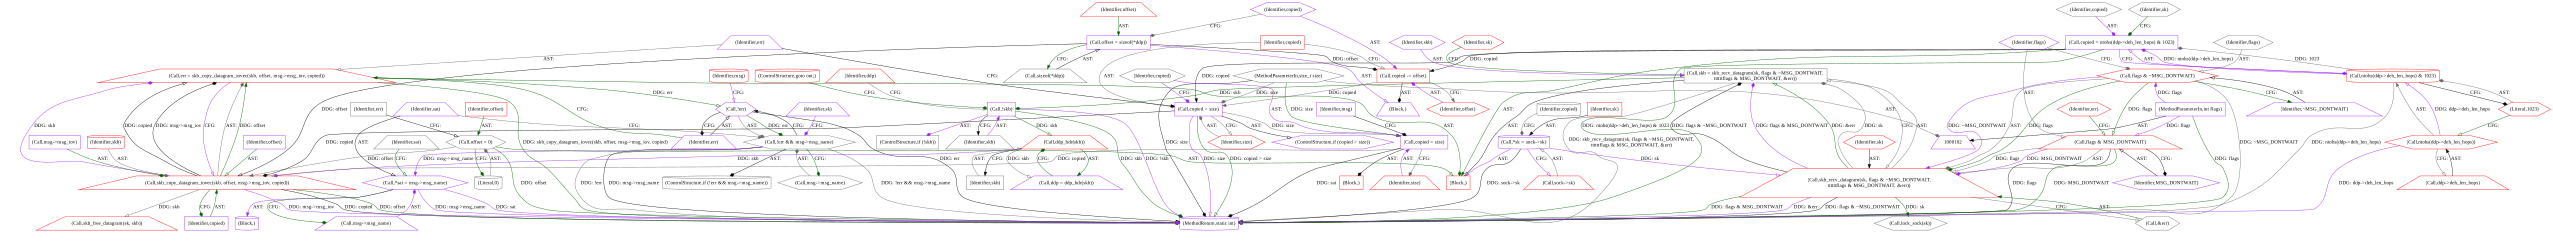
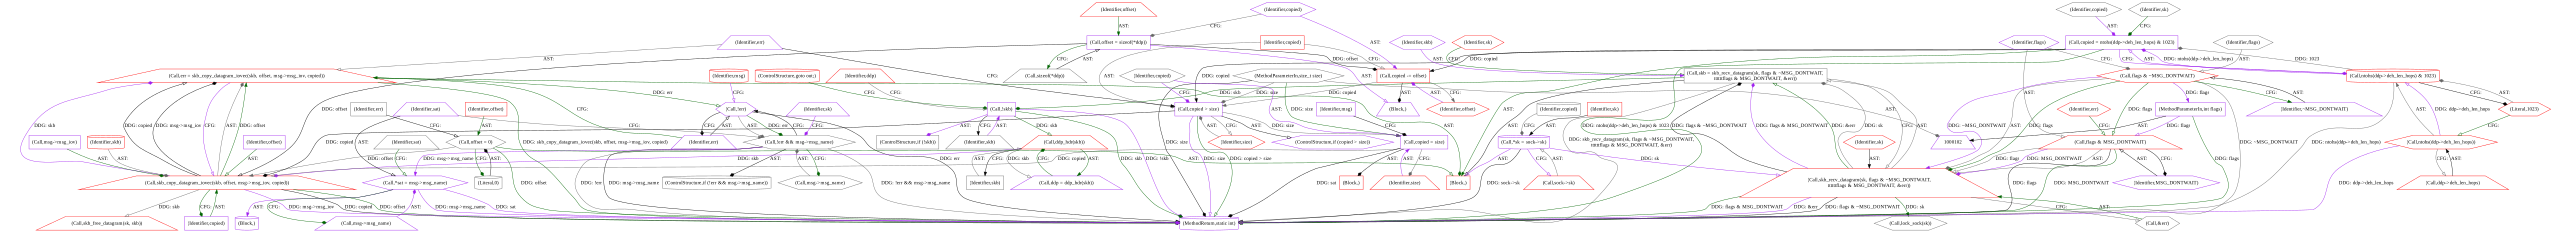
edge "(MethodParameterIn,int flags)" -> "(Call,flags & ~MSG_DONTWAIT)": reversed
edge "(Literal,0)" -> "(Call,offset = 0)": color gray40 -> black
